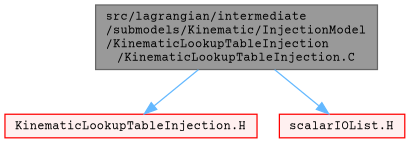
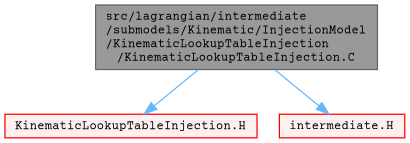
node "scalarIOList.H": label "scalarIOList.H" -> "intermediate.H"
